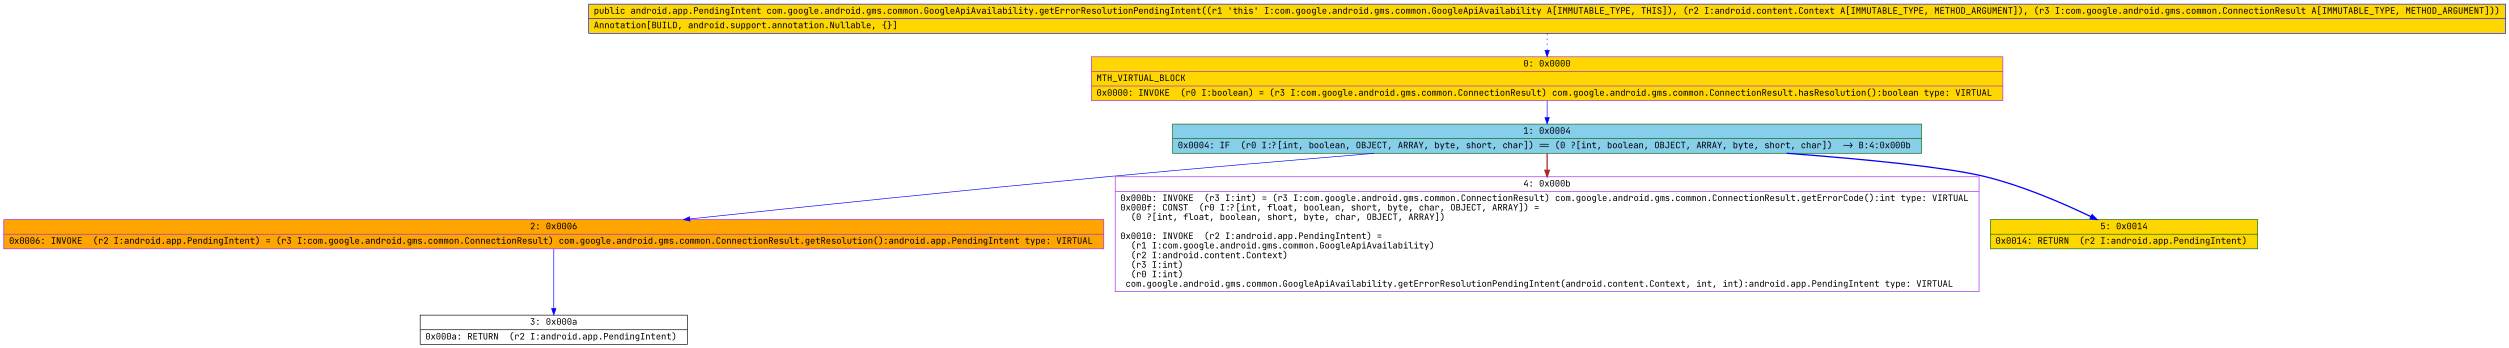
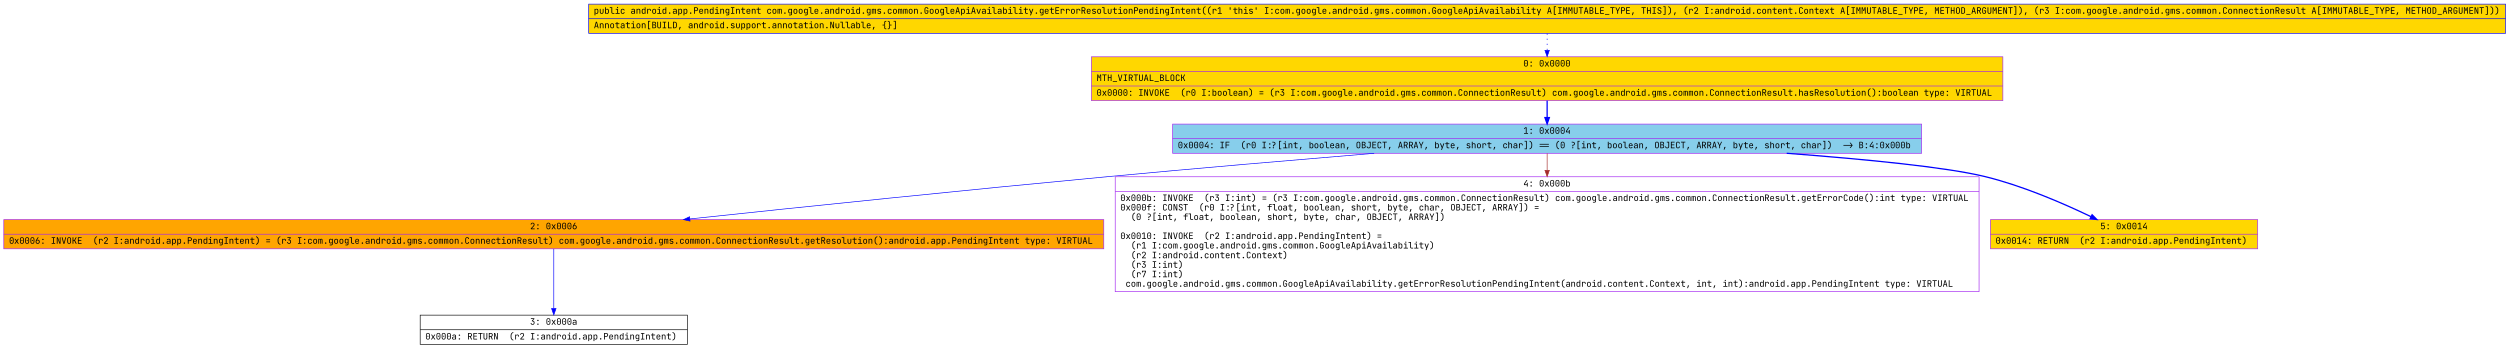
edge "0: 0x0000" -> "1: 0x0004": style solid -> bold
node "1: 0x0004": color darkgreen -> purple
edge "1: 0x0004" -> "4: 0x000b": style bold -> solid
node "5: 0x0014": color darkgreen -> purple
node "4: 0x000b": text "(r0 I:int)" -> "(r7 I:int)"
